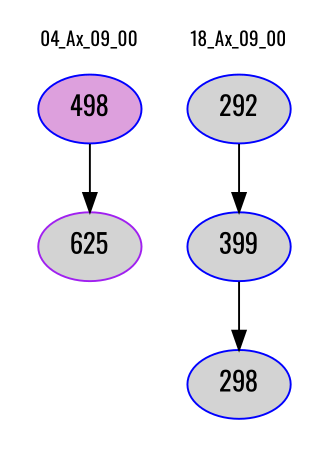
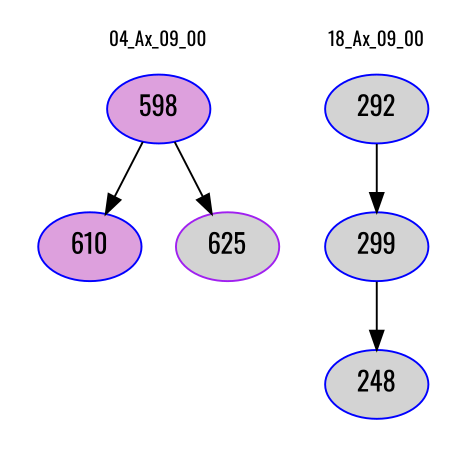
node "498": label "498" -> "598"
node "610": added
node "399": label "399" -> "299"
node "298": label "298" -> "248"
